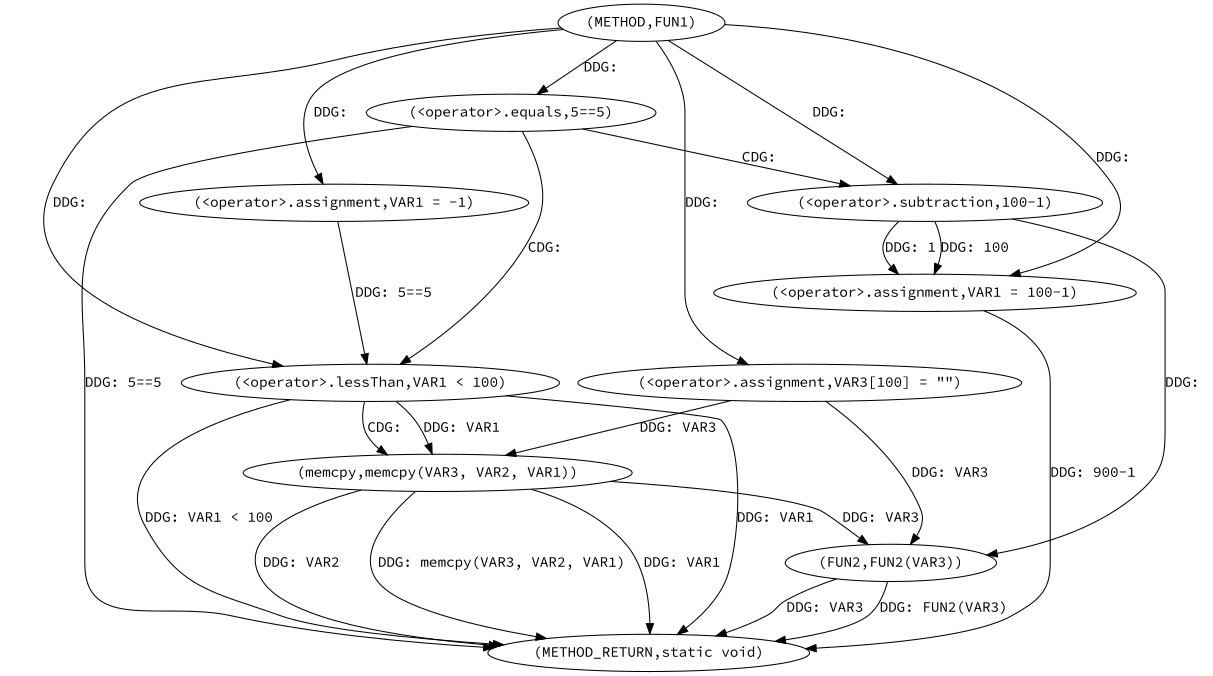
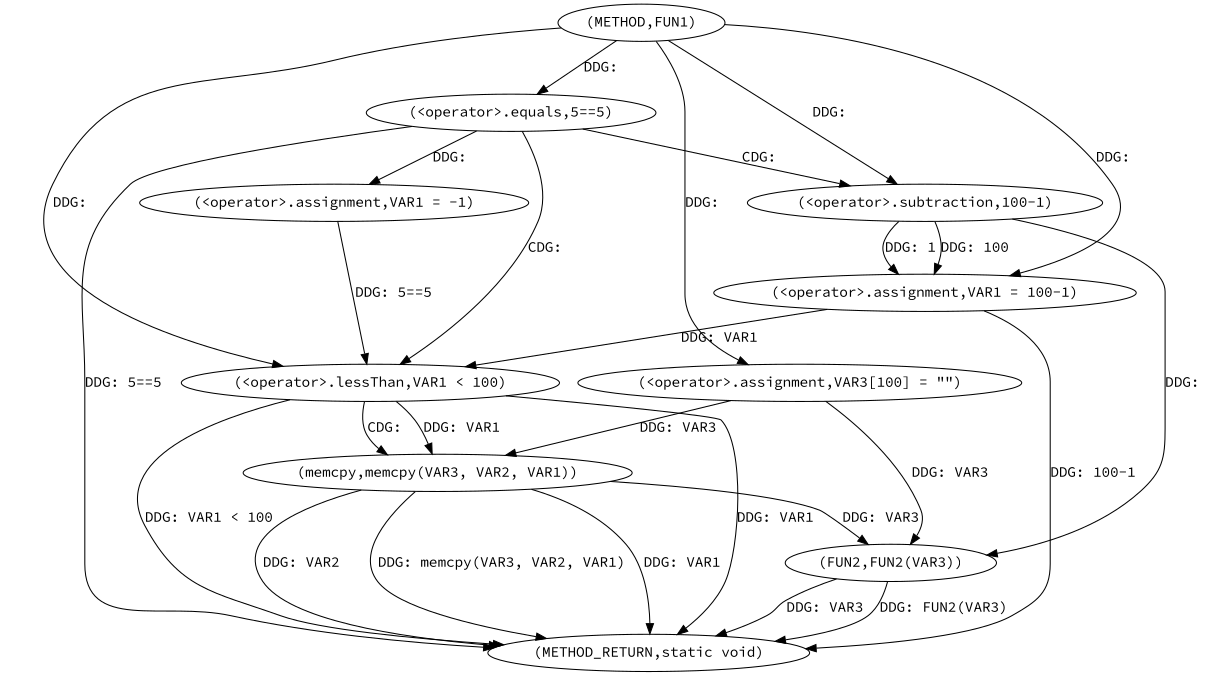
edge "(METHOD,FUN1)" -> "(<operator>.assignment,VAR1 = -1)": now "(<operator>.equals,5==5)" -> "(<operator>.assignment,VAR1 = -1)"
edge "(<operator>.assignment,VAR1 = 100-1)" -> "(<operator>.lessThan,VAR1 < 100)": added, label "DDG: VAR1"
edge "(<operator>.assignment,VAR1 = 100-1)" -> "(METHOD_RETURN,static void)": label "DDG: 900-1" -> "DDG: 100-1"
